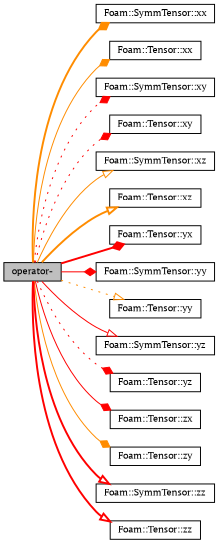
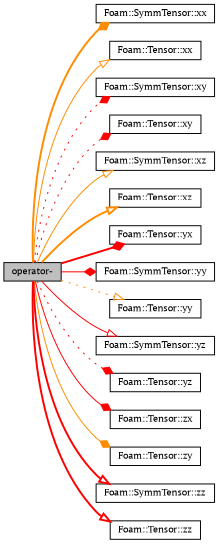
edge "operator-" -> "Foam::Tensor::xx": arrowhead diamond -> onormal
